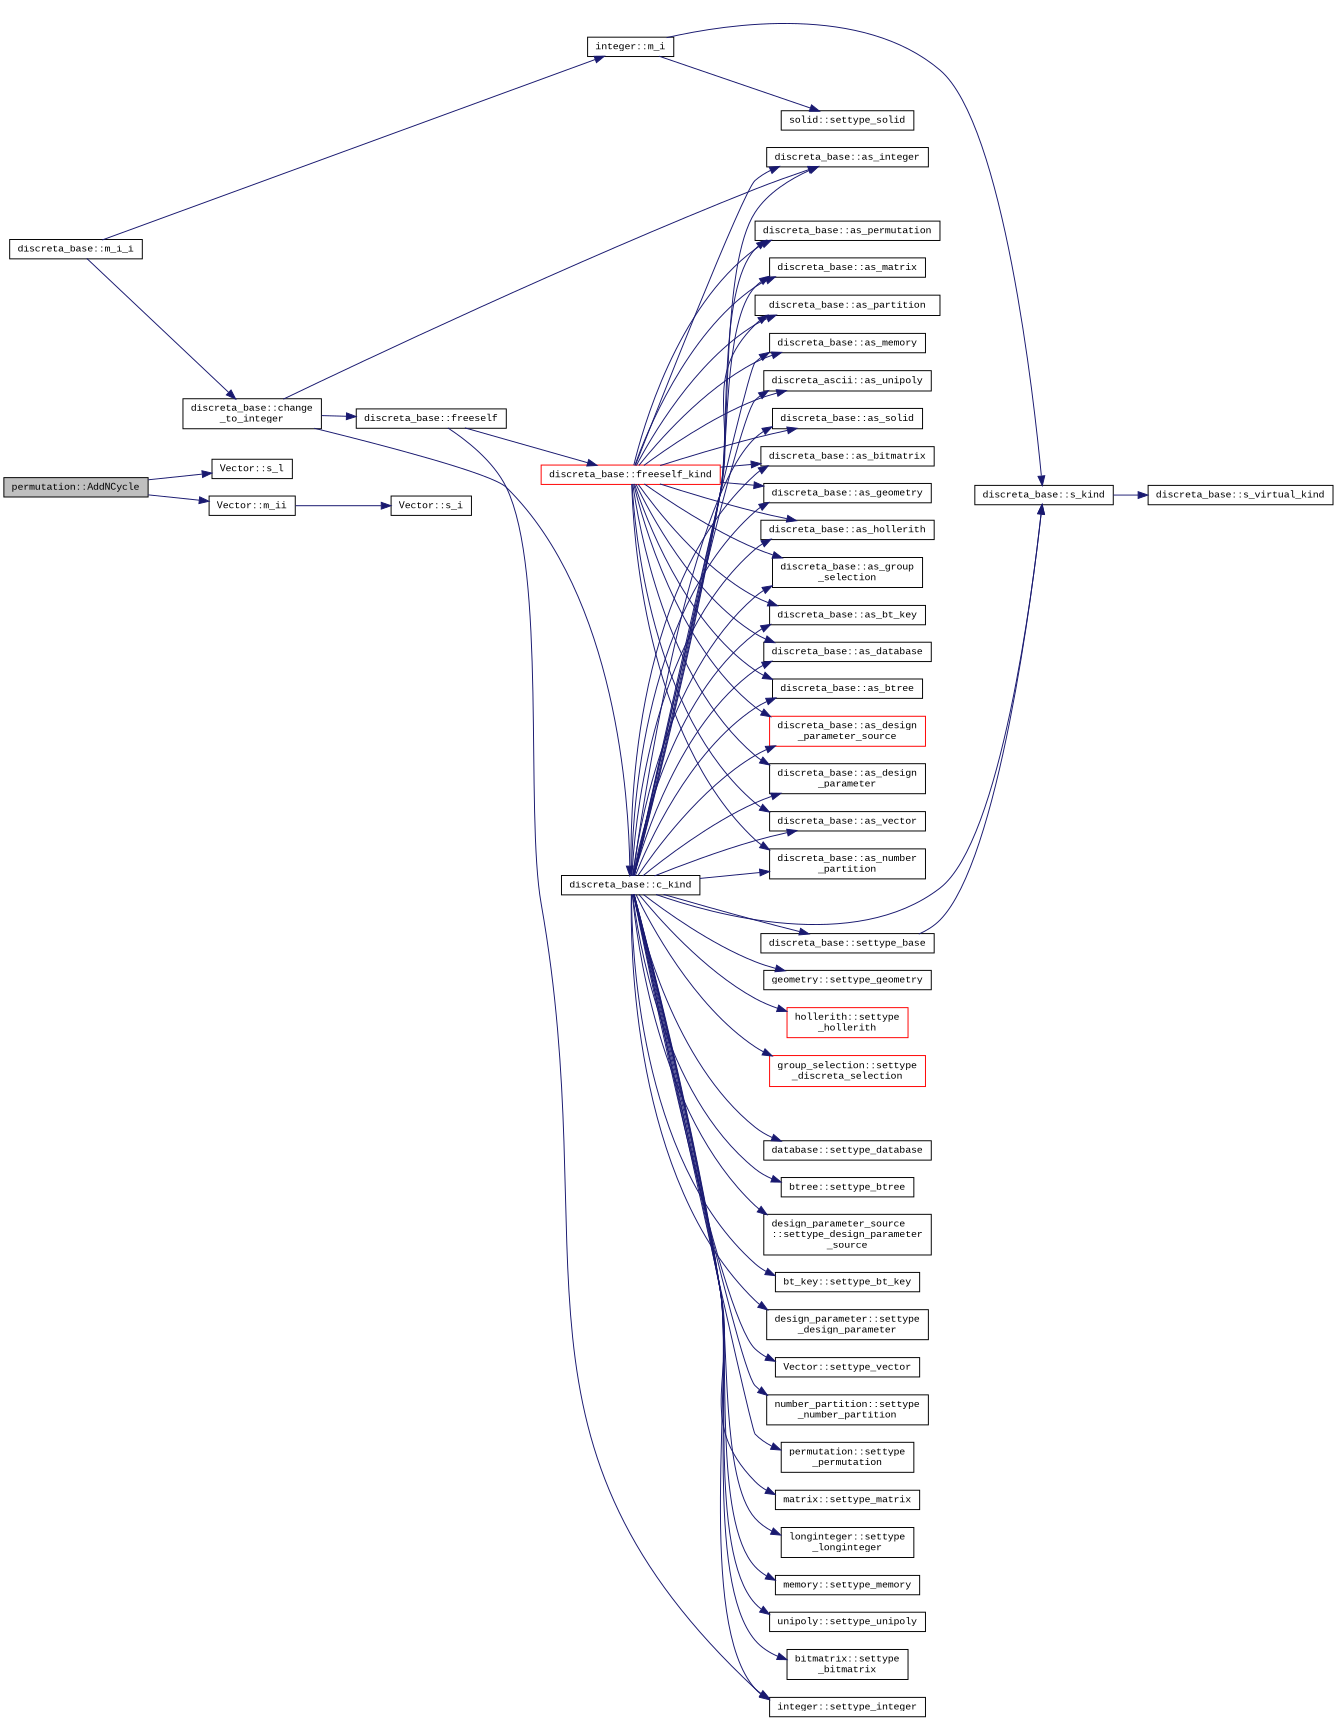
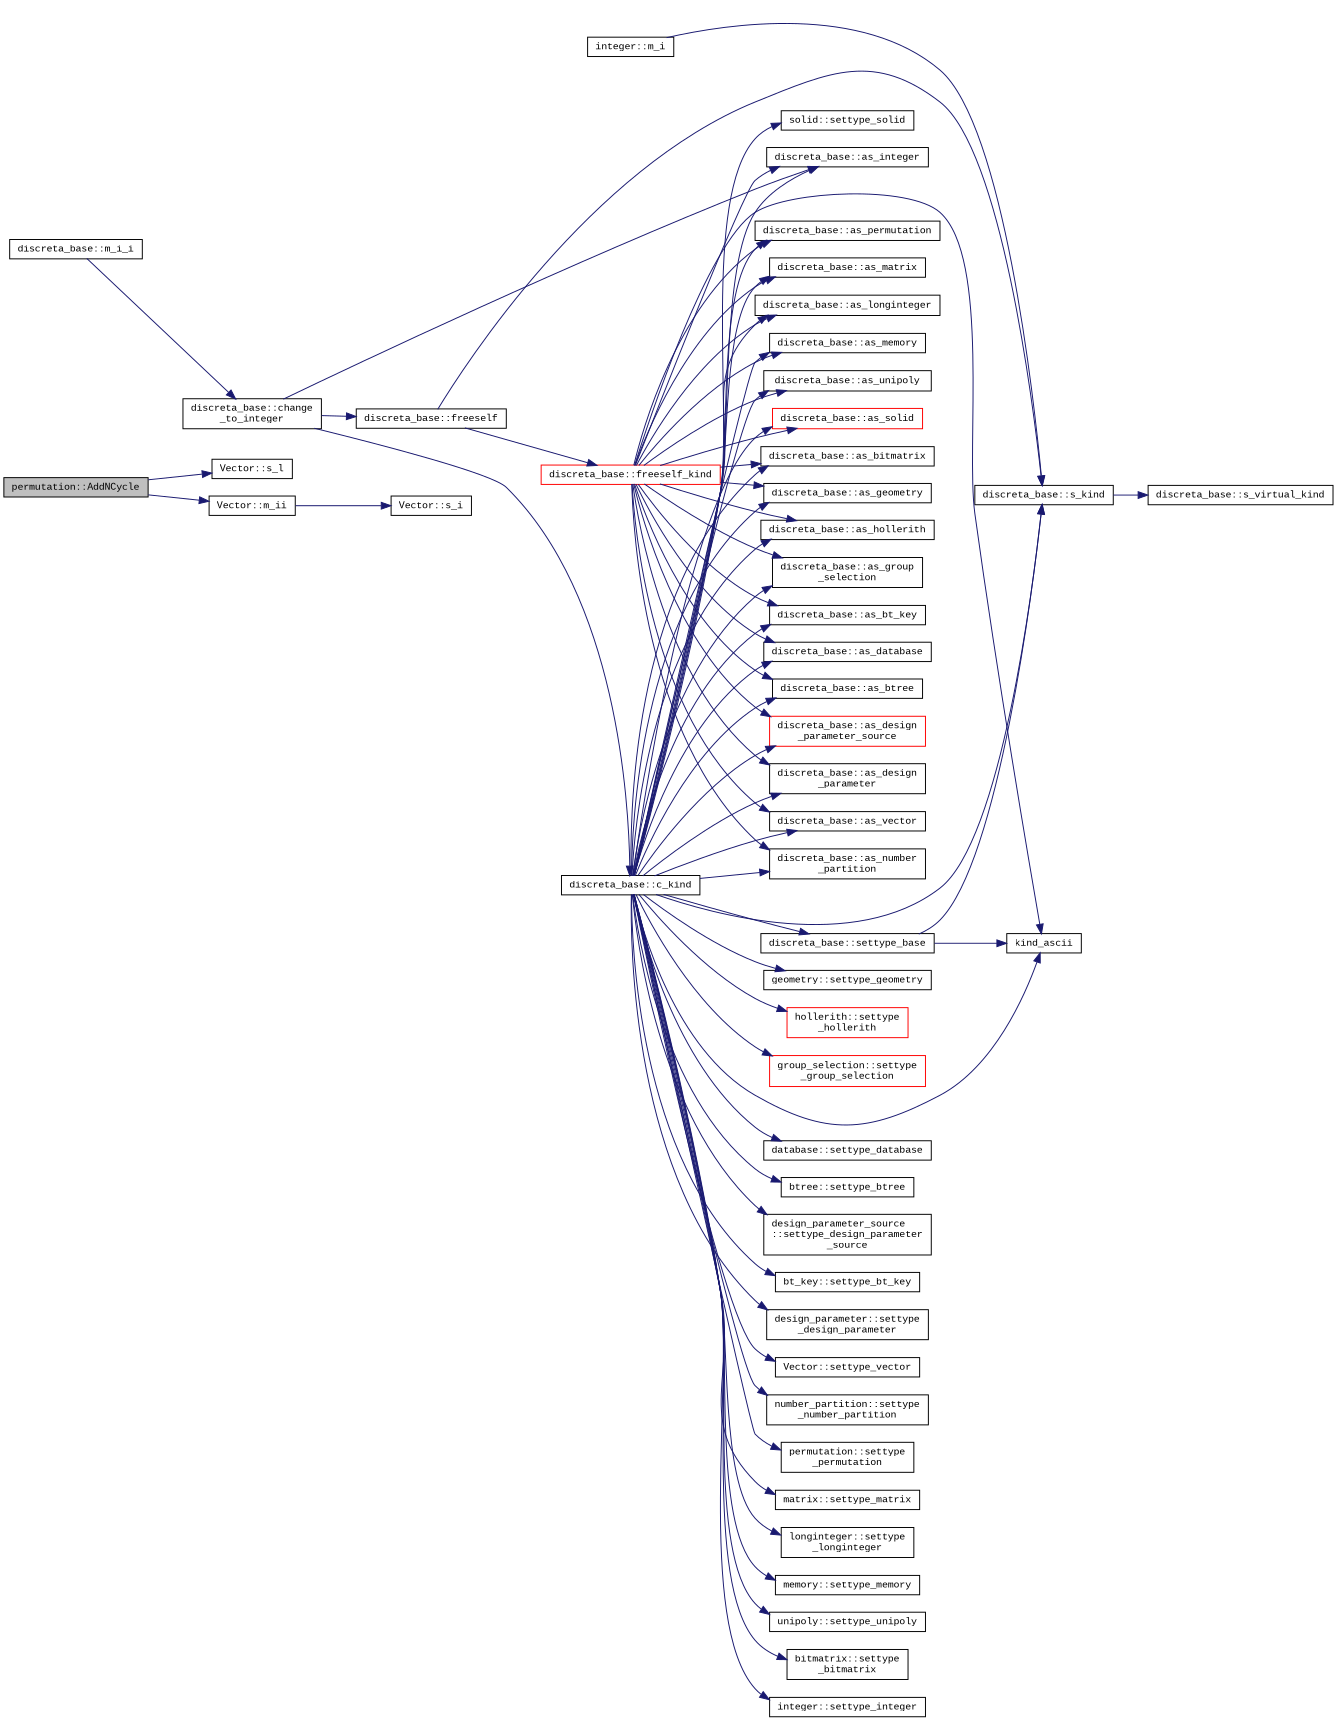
edge "integer::m_i" -> "solid::settype_solid": now "discreta_base::c_kind" -> "solid::settype_solid"
edge "discreta_base::m_i_i" -> "integer::m_i": removed
node "discreta_base::as_partition": label "discreta_base::as_partition" -> "discreta_base::as_longinteger"
node "discreta_ascii::as_unipoly": label "discreta_ascii::as_unipoly" -> "discreta_base::as_unipoly"
node "discreta_base::as_solid": color black -> red
node "kind_ascii": added
node "group_selection::settype _discreta_selection": label "group_selection::settype _discreta_selection" -> "group_selection::settype _group_selection"
edge "discreta_base::freeself" -> "integer::settype_integer": now "discreta_base::freeself" -> "discreta_base::s_kind"
